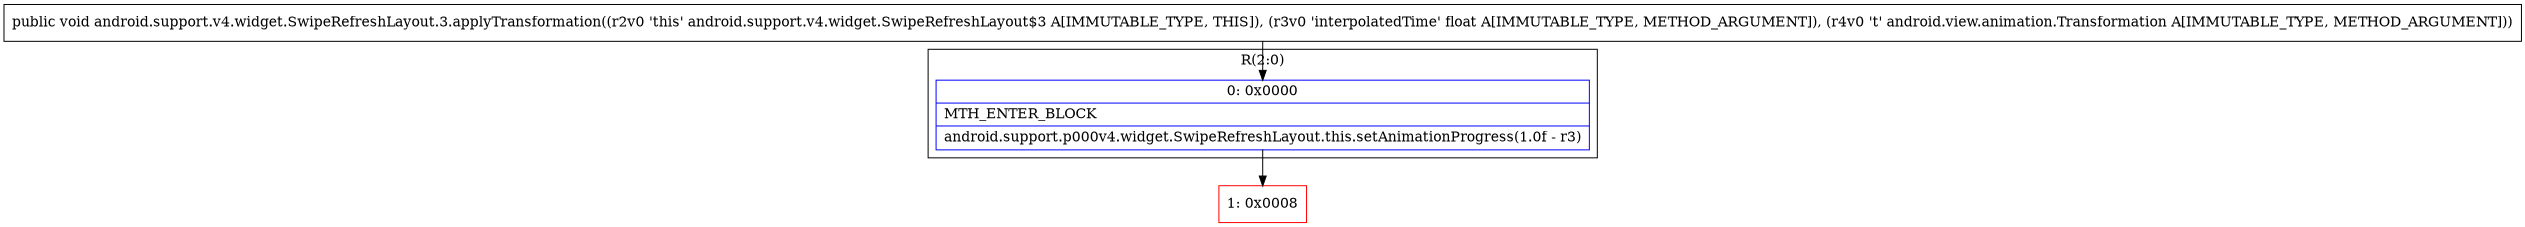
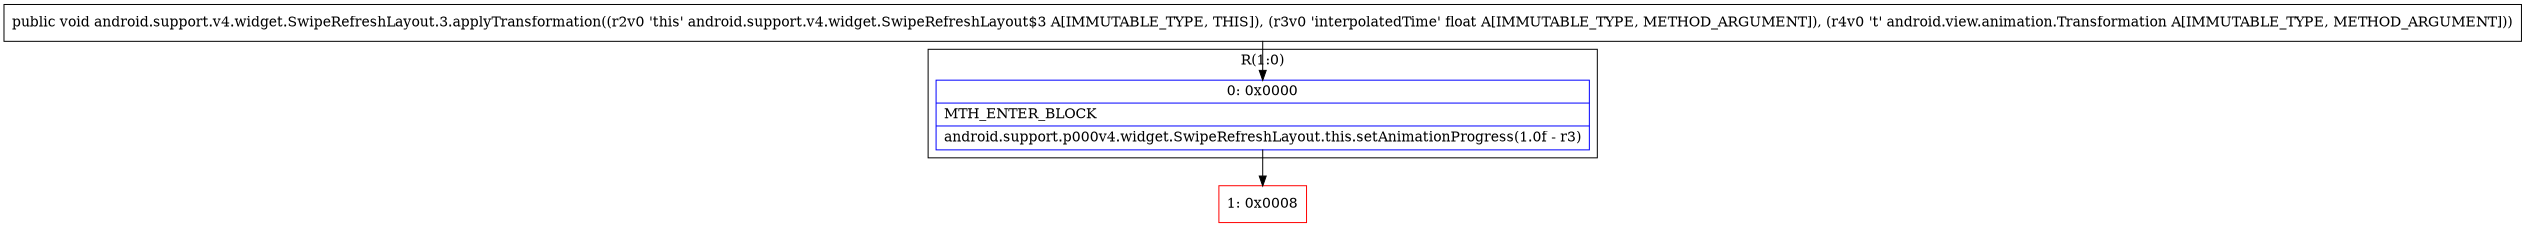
cluster "R(2:0)": label "R(2:0)" -> "R(1:0)"
